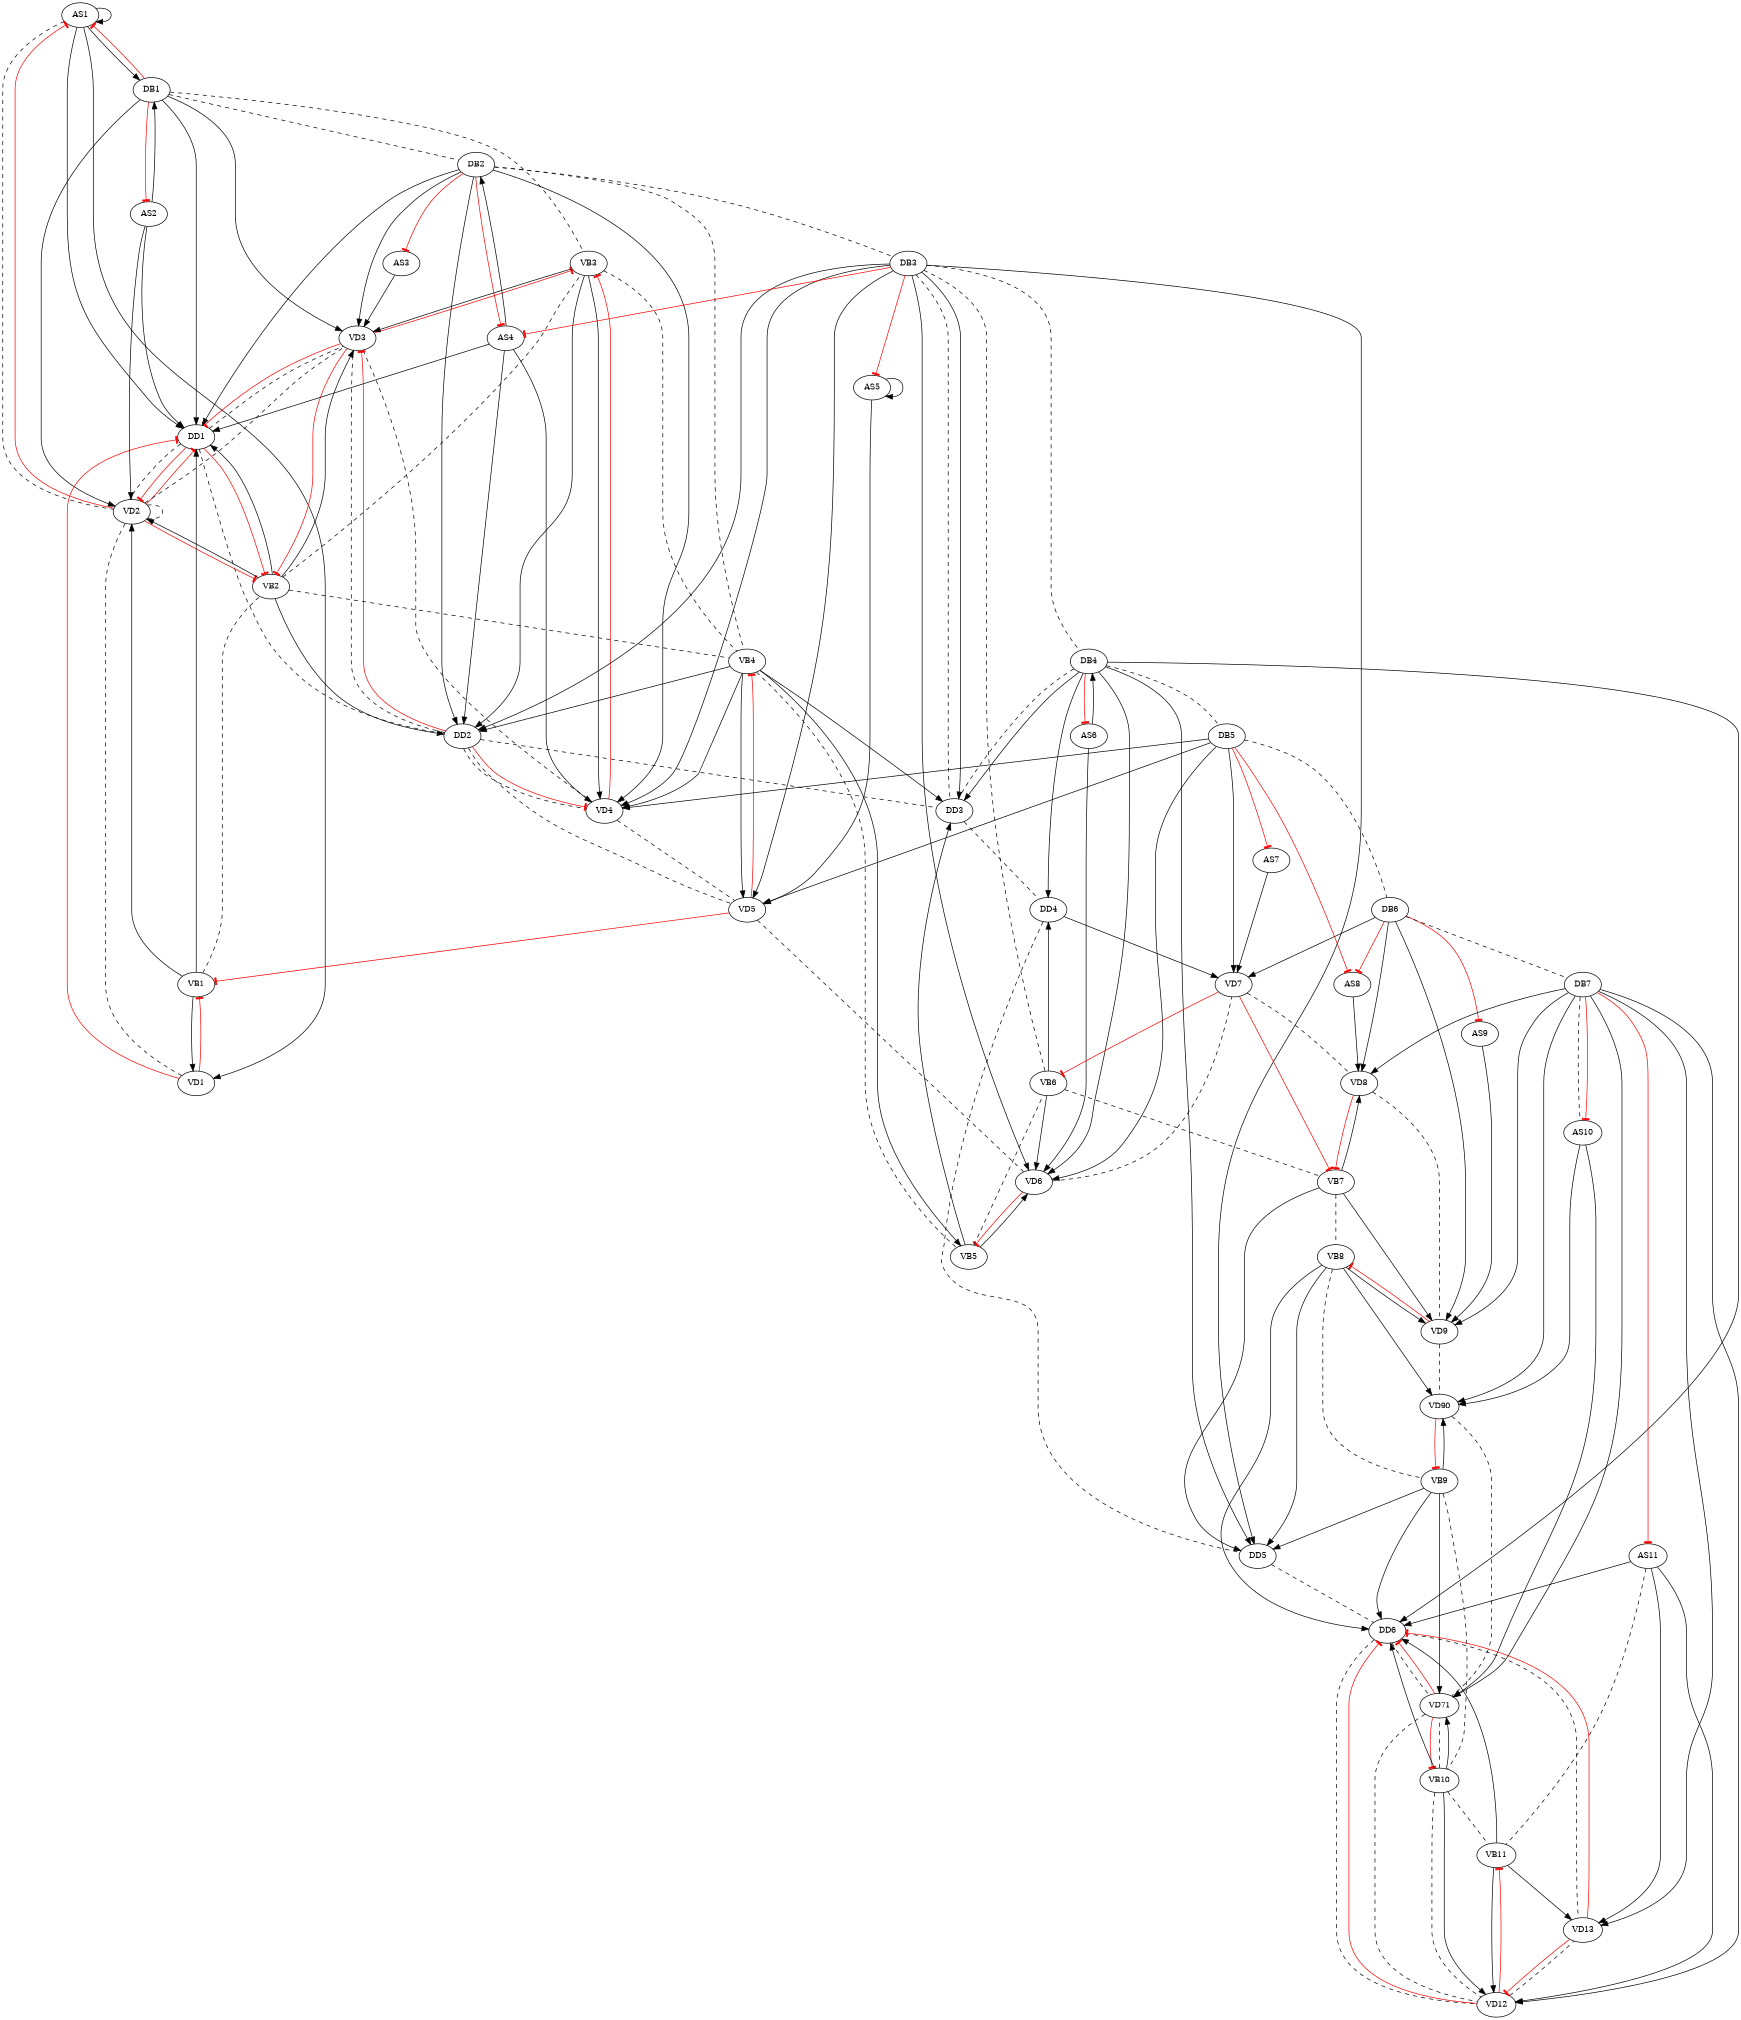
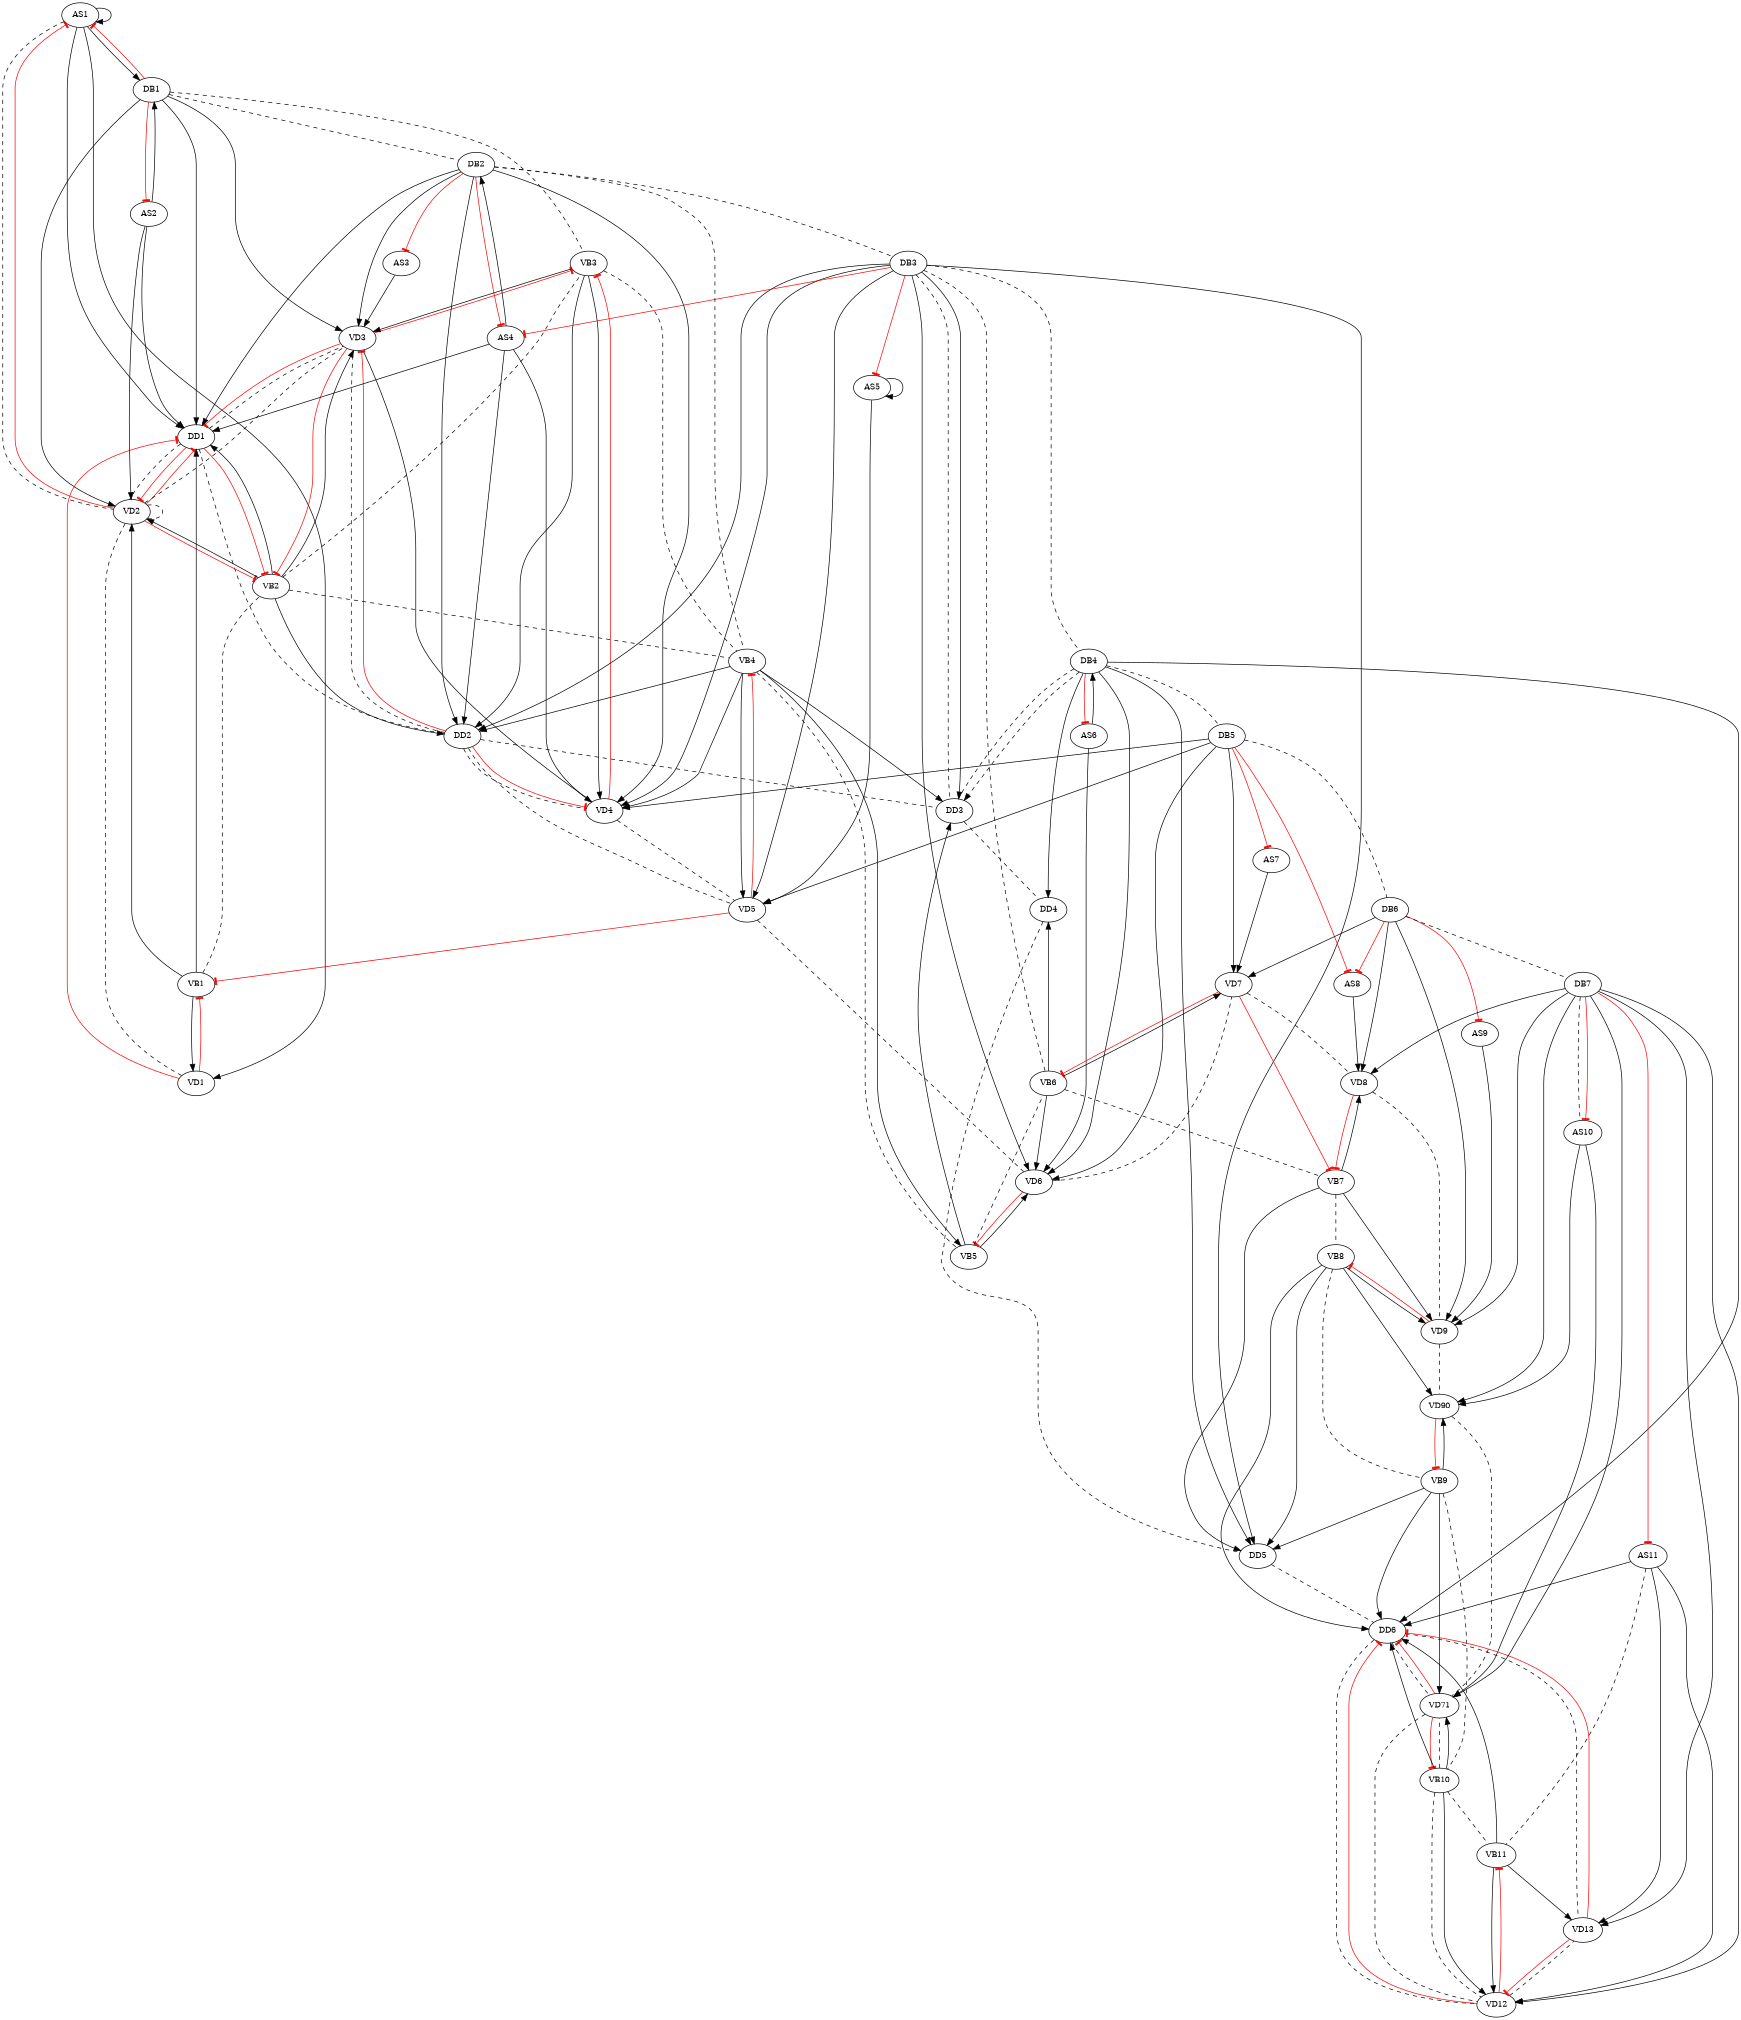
edge "VD3" -- "VD4": style dashed -> solid
edge "DB4" -> "DD3": style solid -> dashed
edge "DD4" -> "VD7": now "VB6" -> "VD7"
